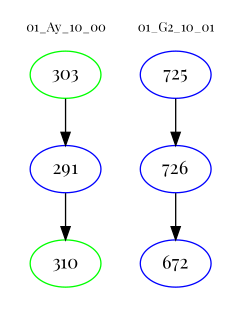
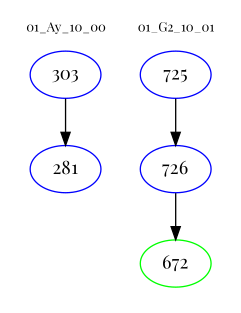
node "303": color green -> blue
node "291": label "291" -> "281"
node "310": removed
node "672": color blue -> green
